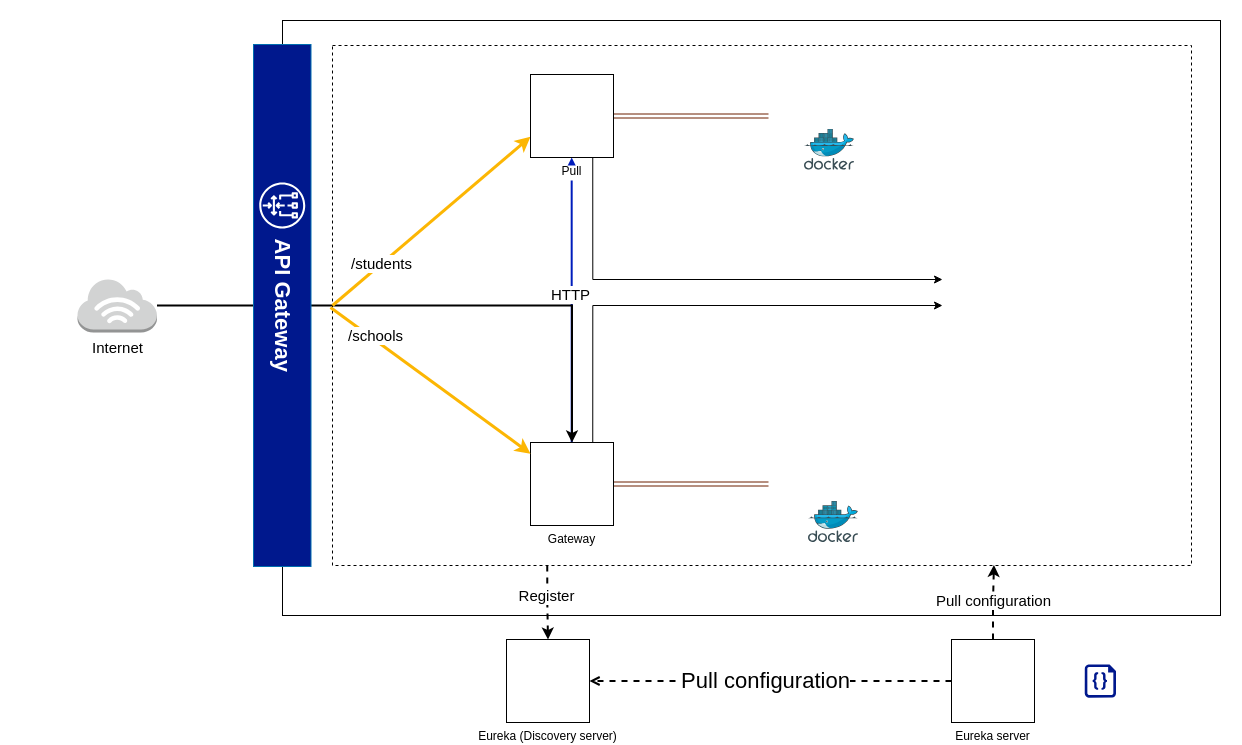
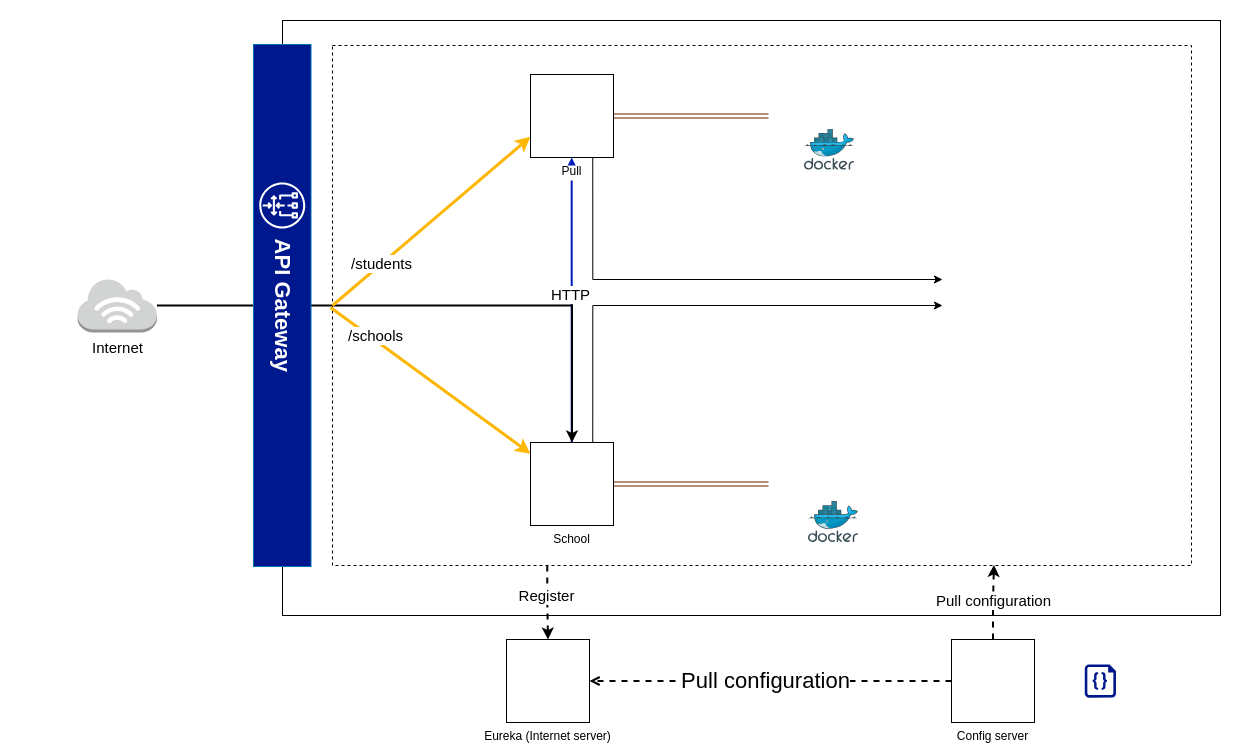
node "Gateway": label "Gateway" -> "School"
node "Eureka (Discovery server)": label "Eureka (Discovery server)" -> "Eureka (Internet server)"
node "Eureka server": label "Eureka server" -> "Config server"
